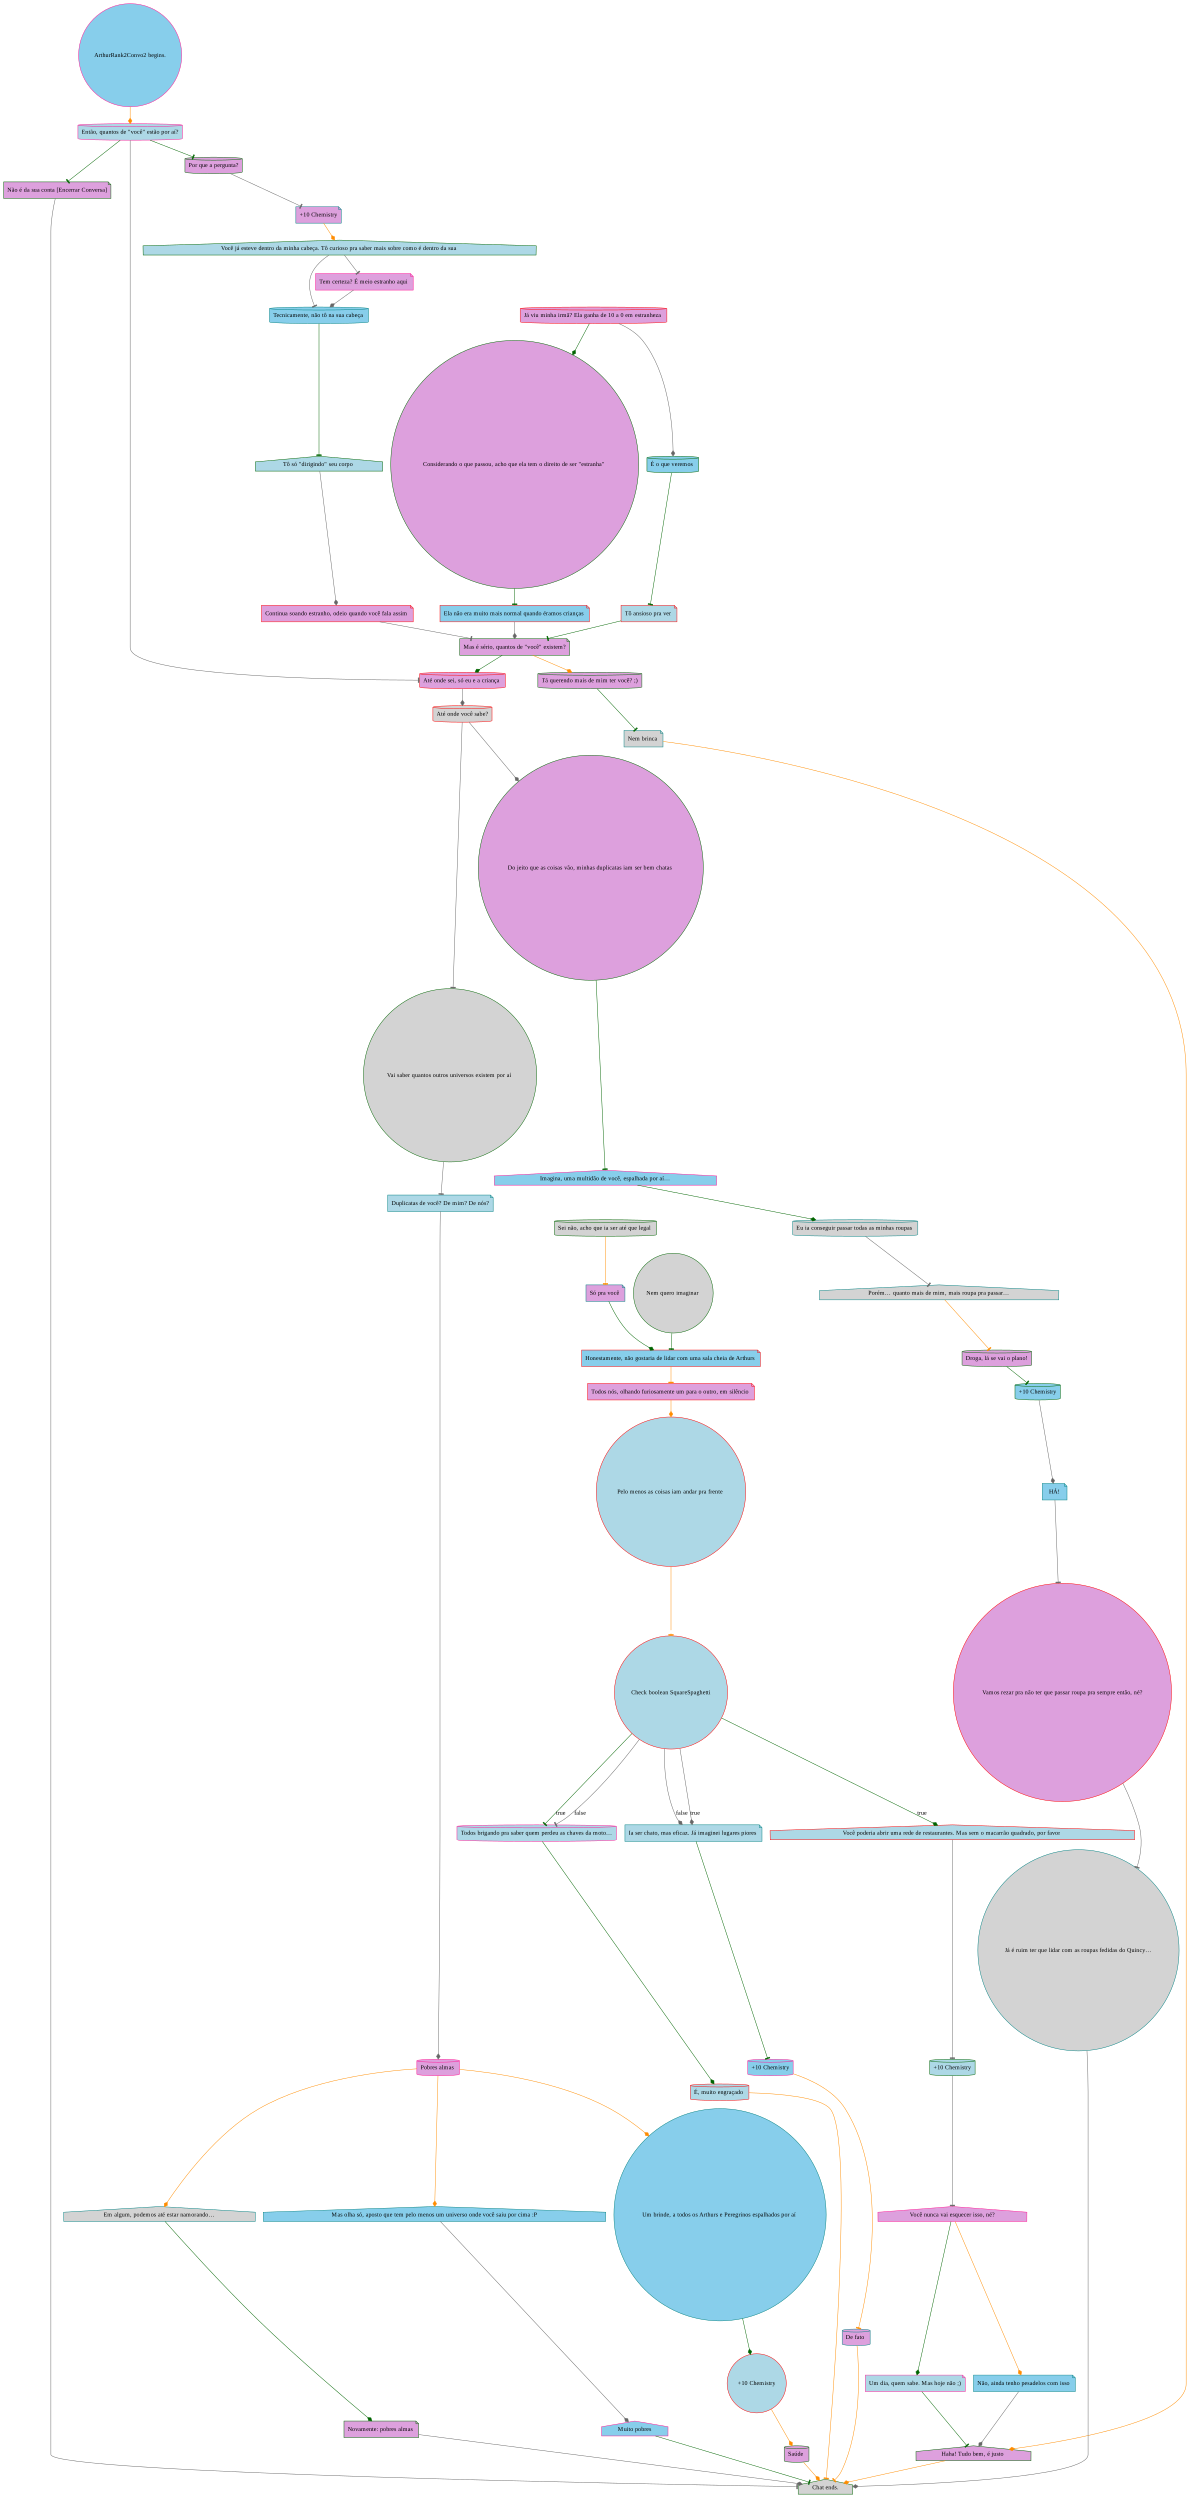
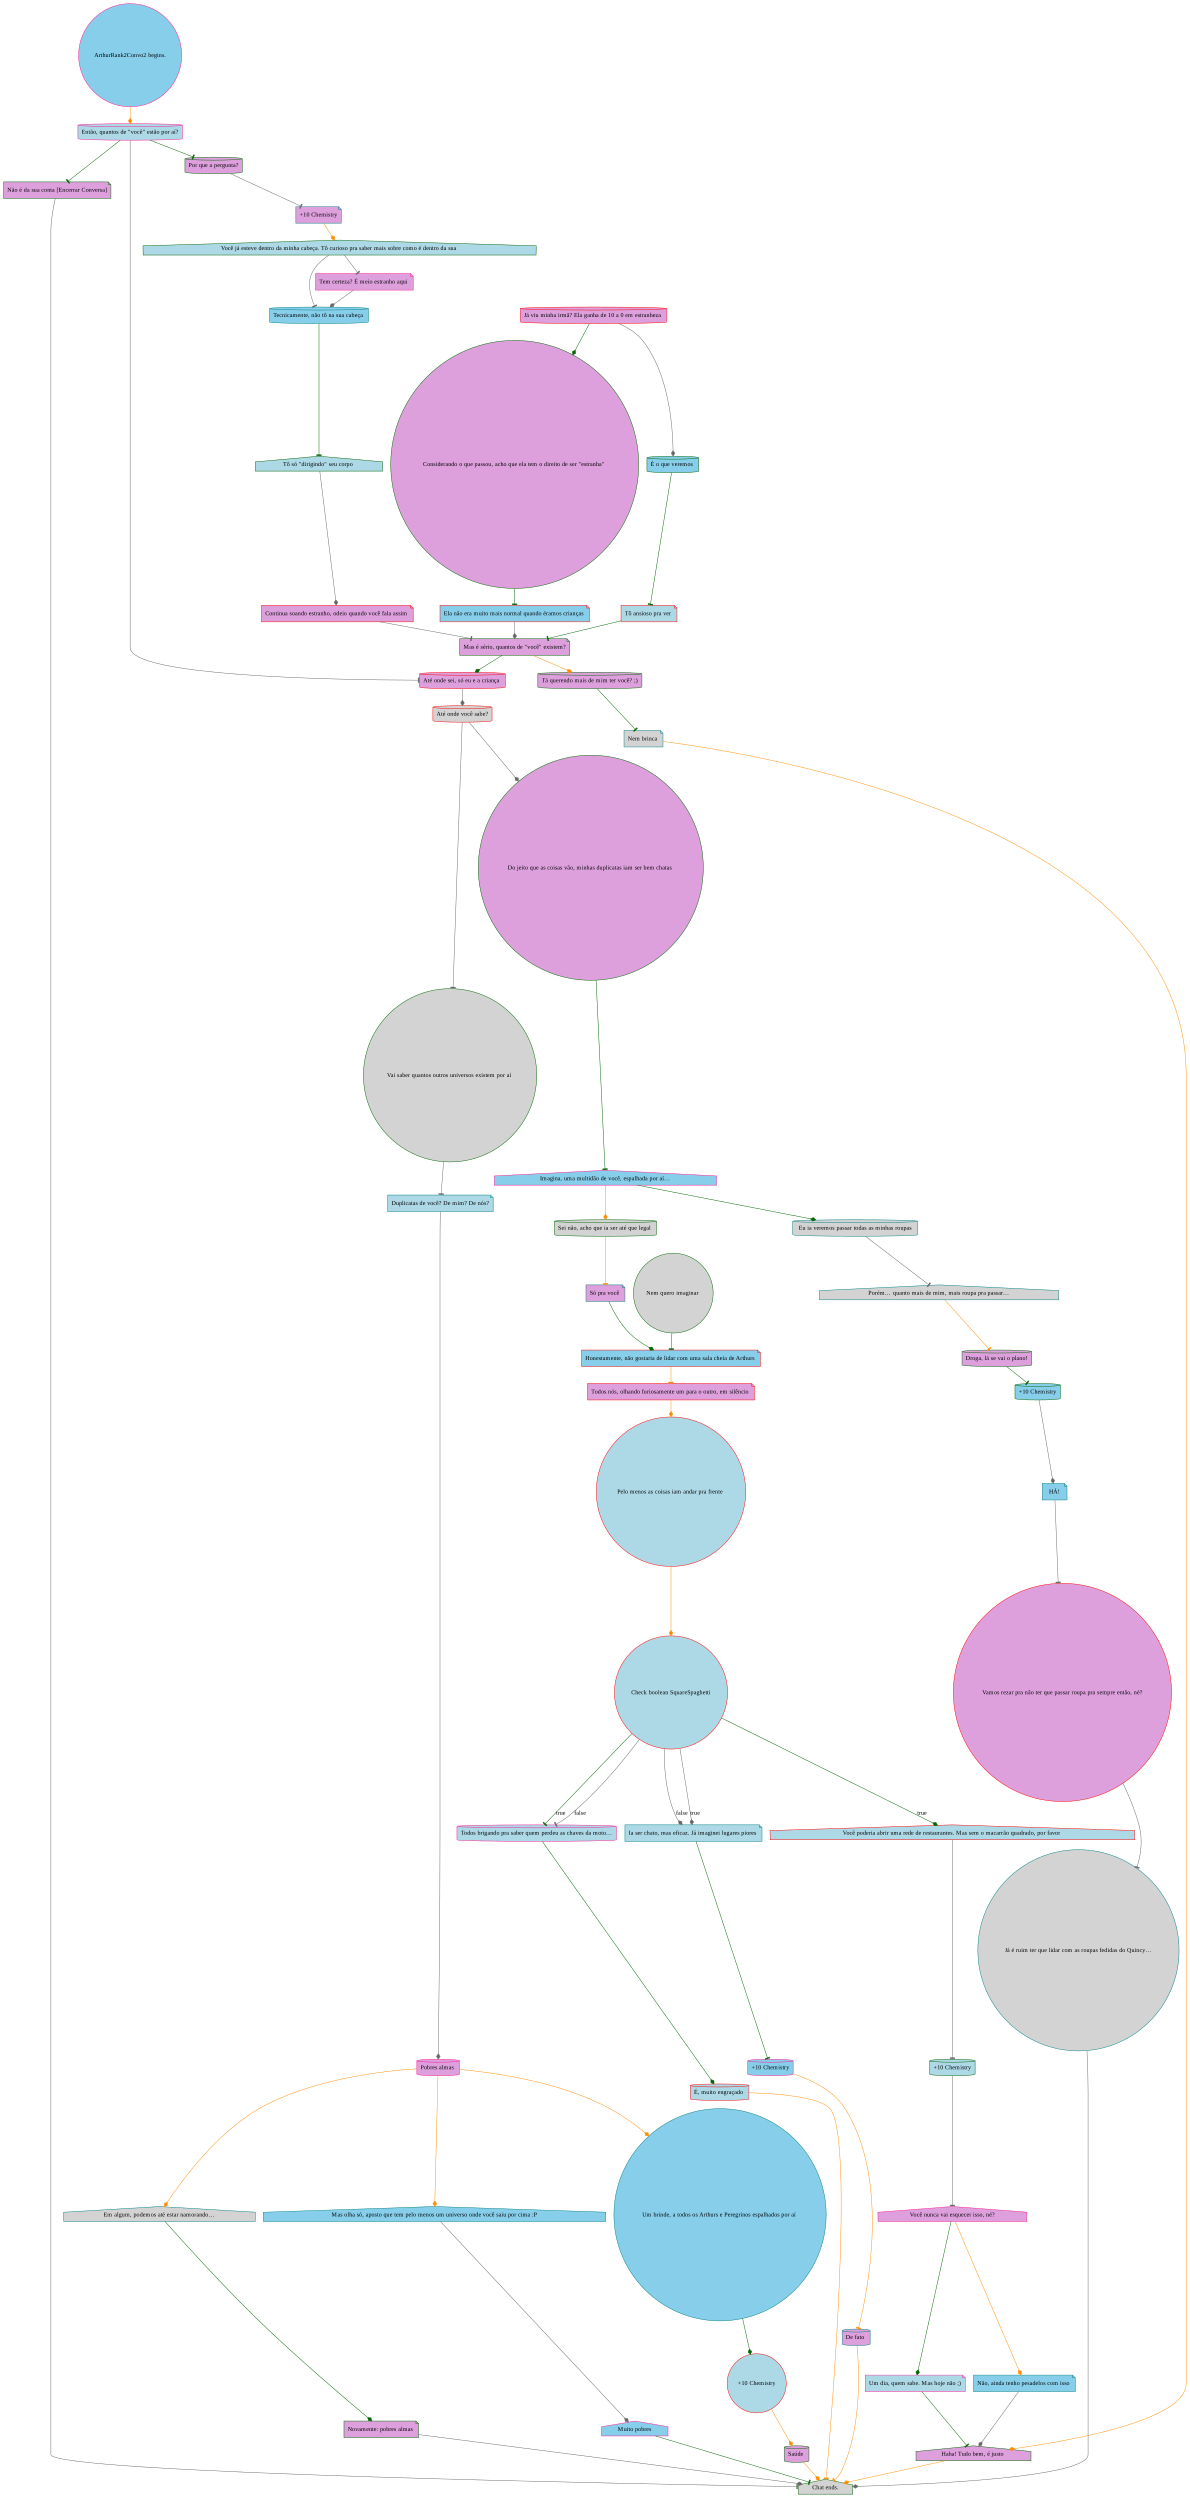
edge "Imagina, uma multidão de você, espalhada por aí…" -> "Sei não, acho que ia ser até que legal": added
node "Eu ia conseguir passar todas as minhas roupas": label "Eu ia conseguir passar todas as minhas roupas" -> "Eu ia veremos passar todas as minhas roupas"
edge "Pelo menos as coisas iam andar pra frente" -> "Check boolean SquareSpaghetti": arrowhead tee -> diamond
